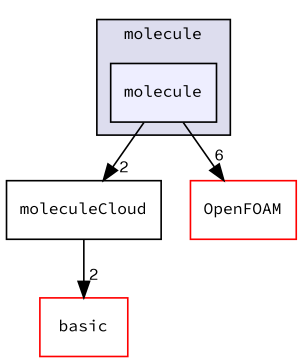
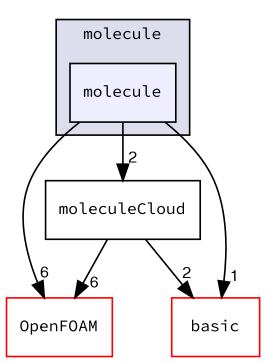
edge "molecule" -> "basic": added
edge "moleculeCloud" -> "OpenFOAM": added
